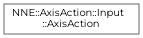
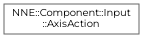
node "NNE::AxisAction::Input ::AxisAction": label "NNE::AxisAction::Input ::AxisAction" -> "NNE::Component::Input ::AxisAction"
